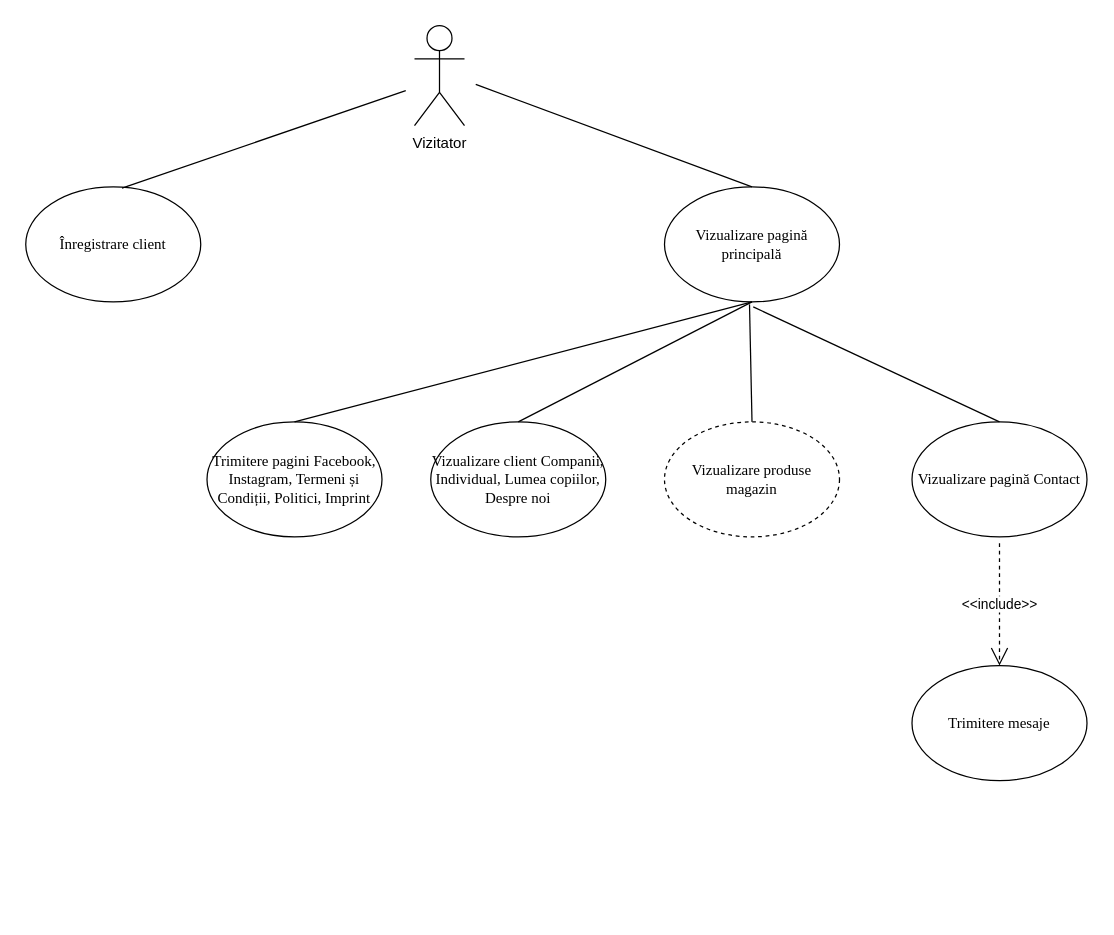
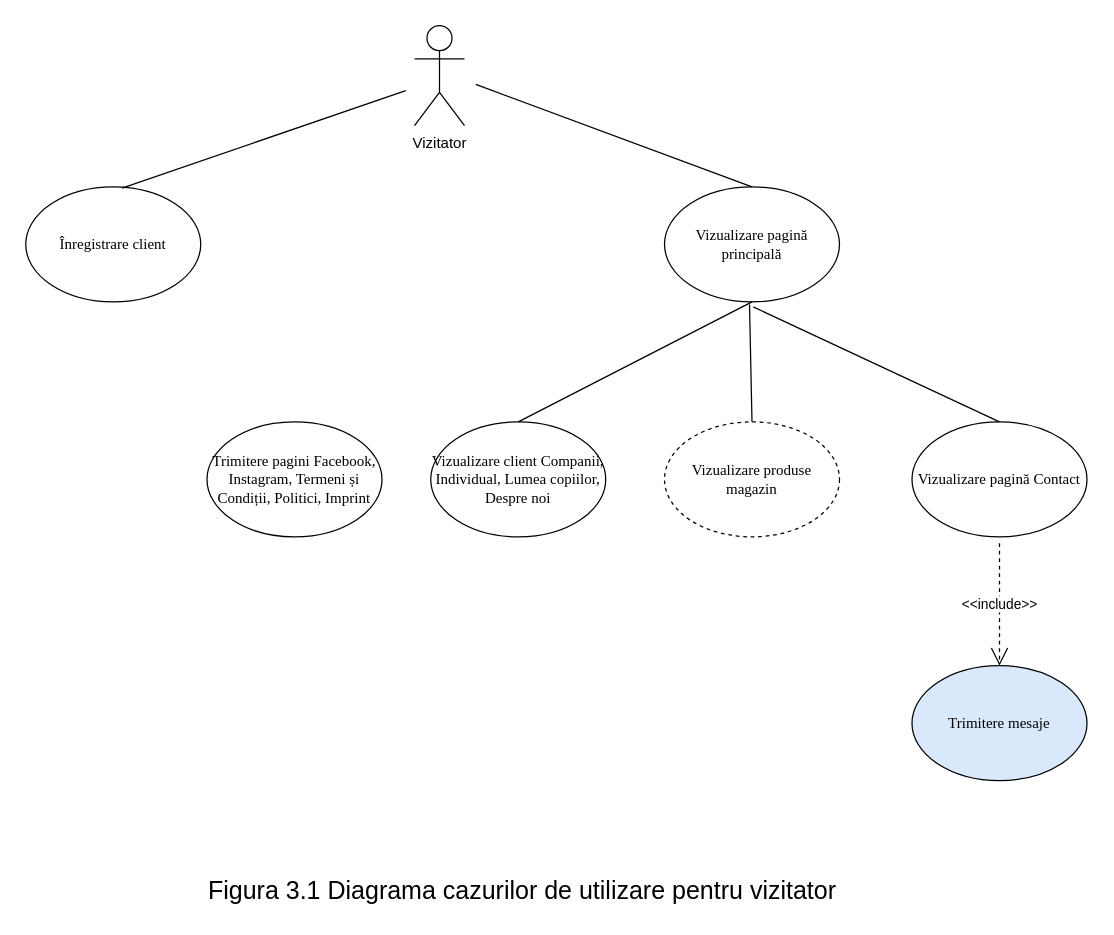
edge "Vizualizare pagină principală" -- "Trimitere pagini Facebook, Instagram, Termeni și Condiții, Politici, Imprint": removed
node "Trimitere mesaje": fillcolor #ffffff -> #dae8fc
node "Figura 3.1 Diagrama cazurilor de utilizare pentru vizitator": added
